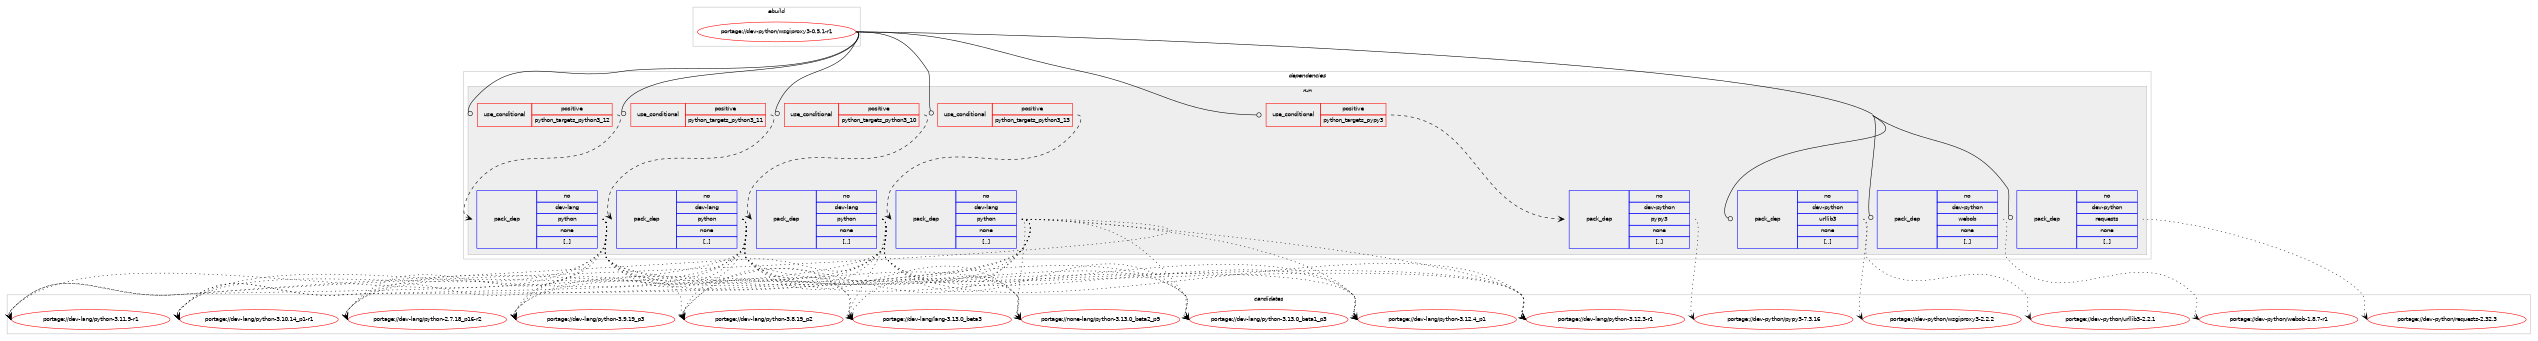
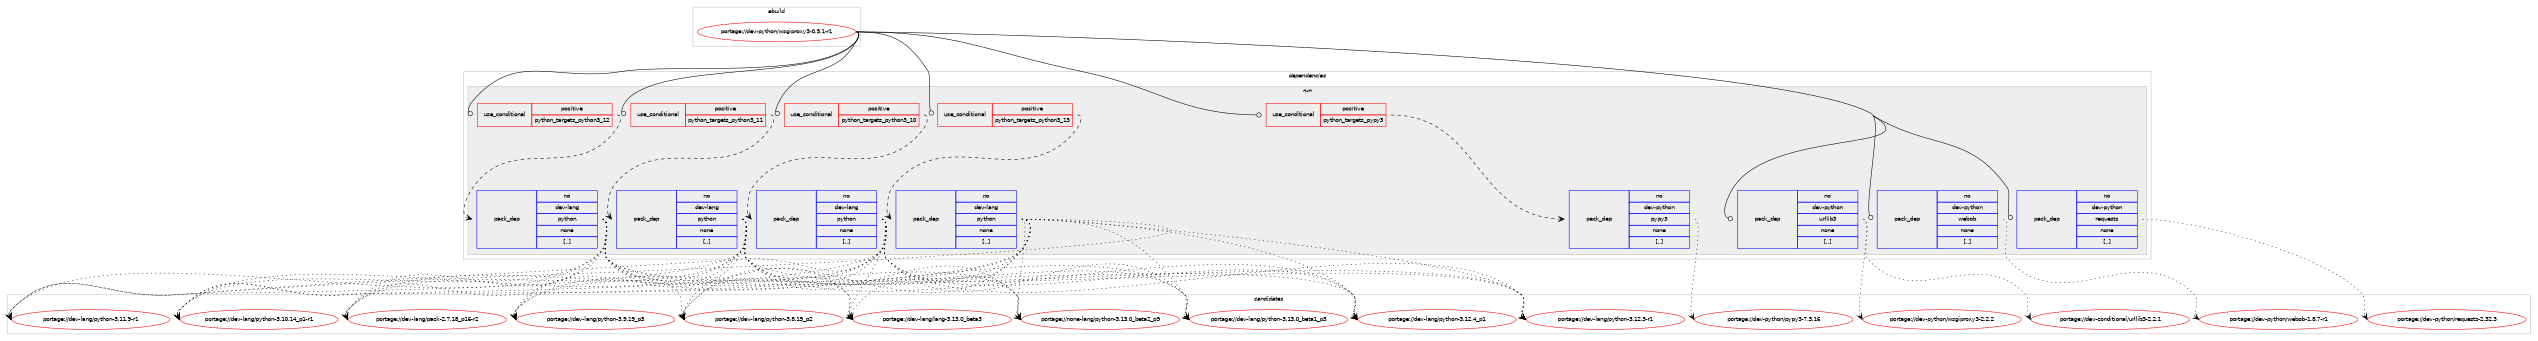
node "portage://dev-lang/python-2.7.18_p16-r2": label "portage://dev-lang/python-2.7.18_p16-r2" -> "portage://dev-lang/pack-2.7.18_p16-r2"
node "portage://dev-python/urllib3-2.2.1": label "portage://dev-python/urllib3-2.2.1" -> "portage://dev-conditional/urllib3-2.2.1"
